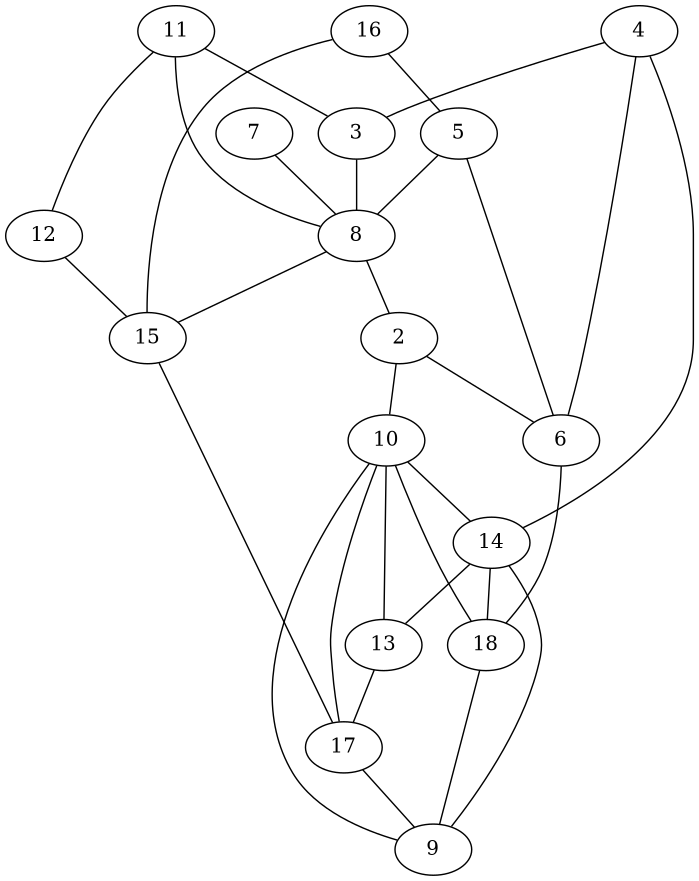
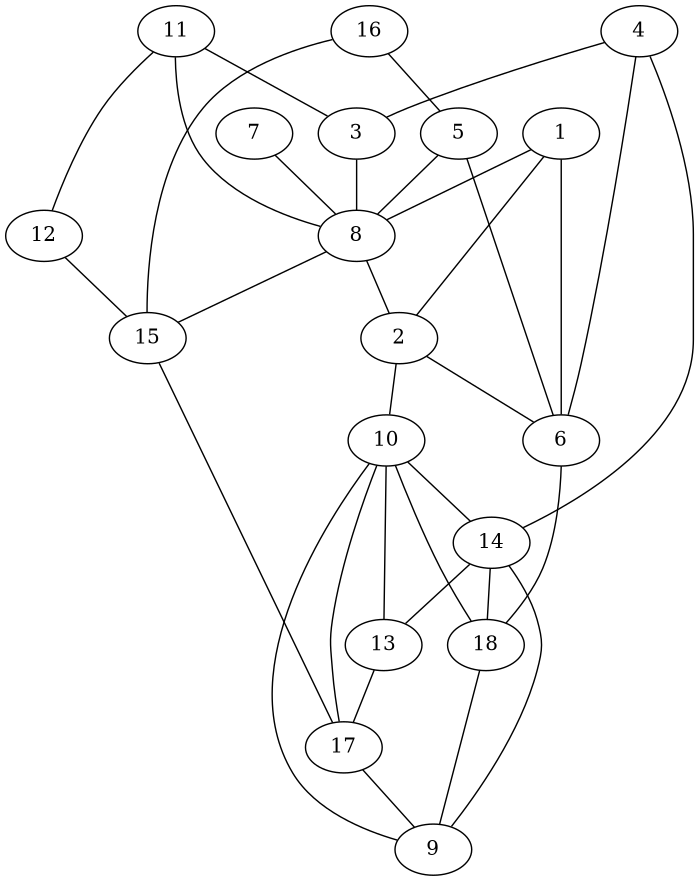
node "1": added
